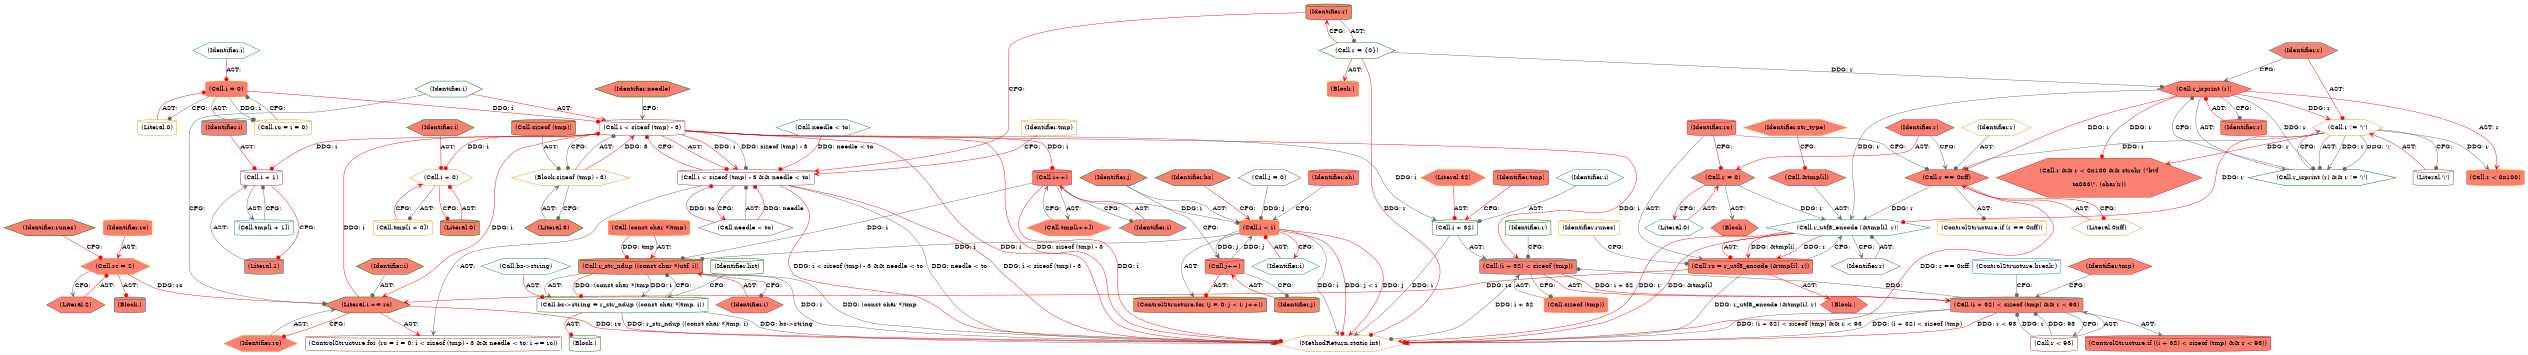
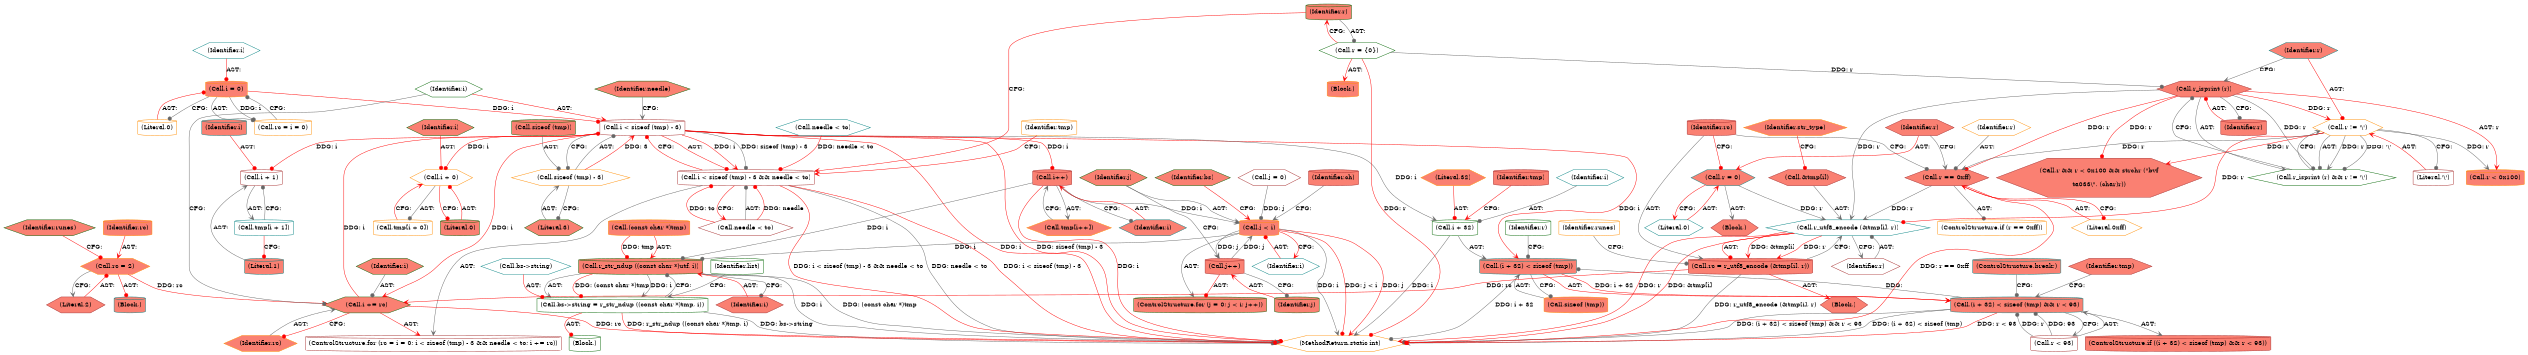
node "(Block,sizeof (tmp) - 3)": label "(Block,sizeof (tmp) - 3)" -> "(Call,sizeof (tmp) - 3)"
edge "(Call,i++)" -> "(Call,j < i)": arrowhead dot -> vee
edge "(Call,i + 1)" -> "(Literal,1)": now "(Call,tmp[i + 1])" -> "(Literal,1)"
node "(ControlStructure,break;)": fillcolor white -> salmon
node "(Literal,i += rc)": label "(Literal,i += rc)" -> "(Call,i += rc)"
